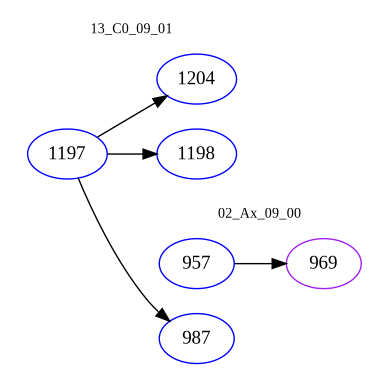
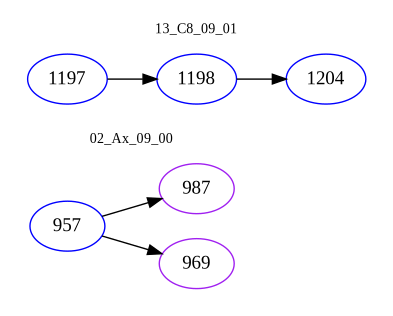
cluster "13_C0_09_01": label "13_C0_09_01" -> "13_C8_09_01"
edge "1197" -> "1204": now "1198" -> "1204"
edge "1197" -> "987": now "957" -> "987"
node "987": color blue -> purple
